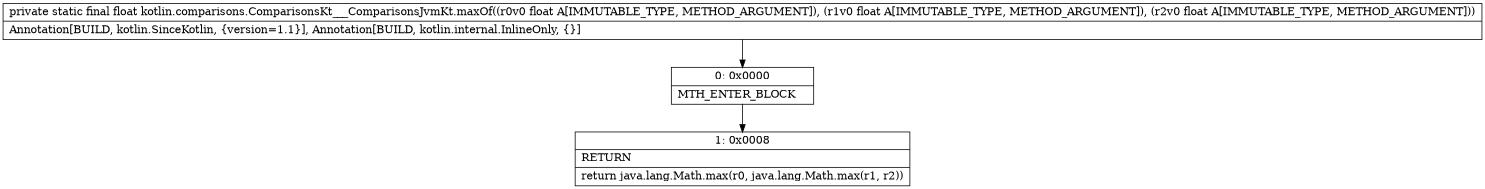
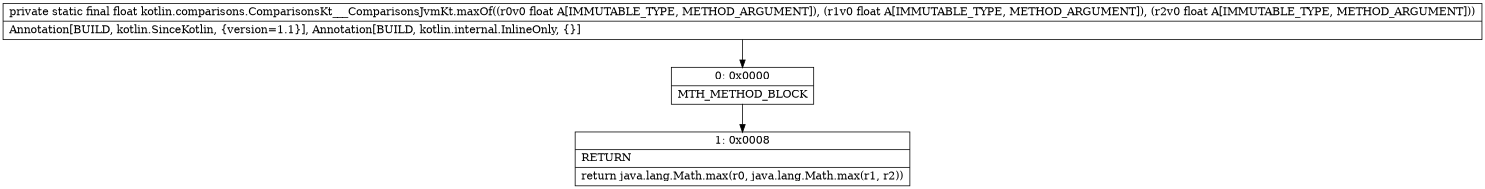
node "0: 0x0000": text "MTH_ENTER_BLOCK" -> "MTH_METHOD_BLOCK"
